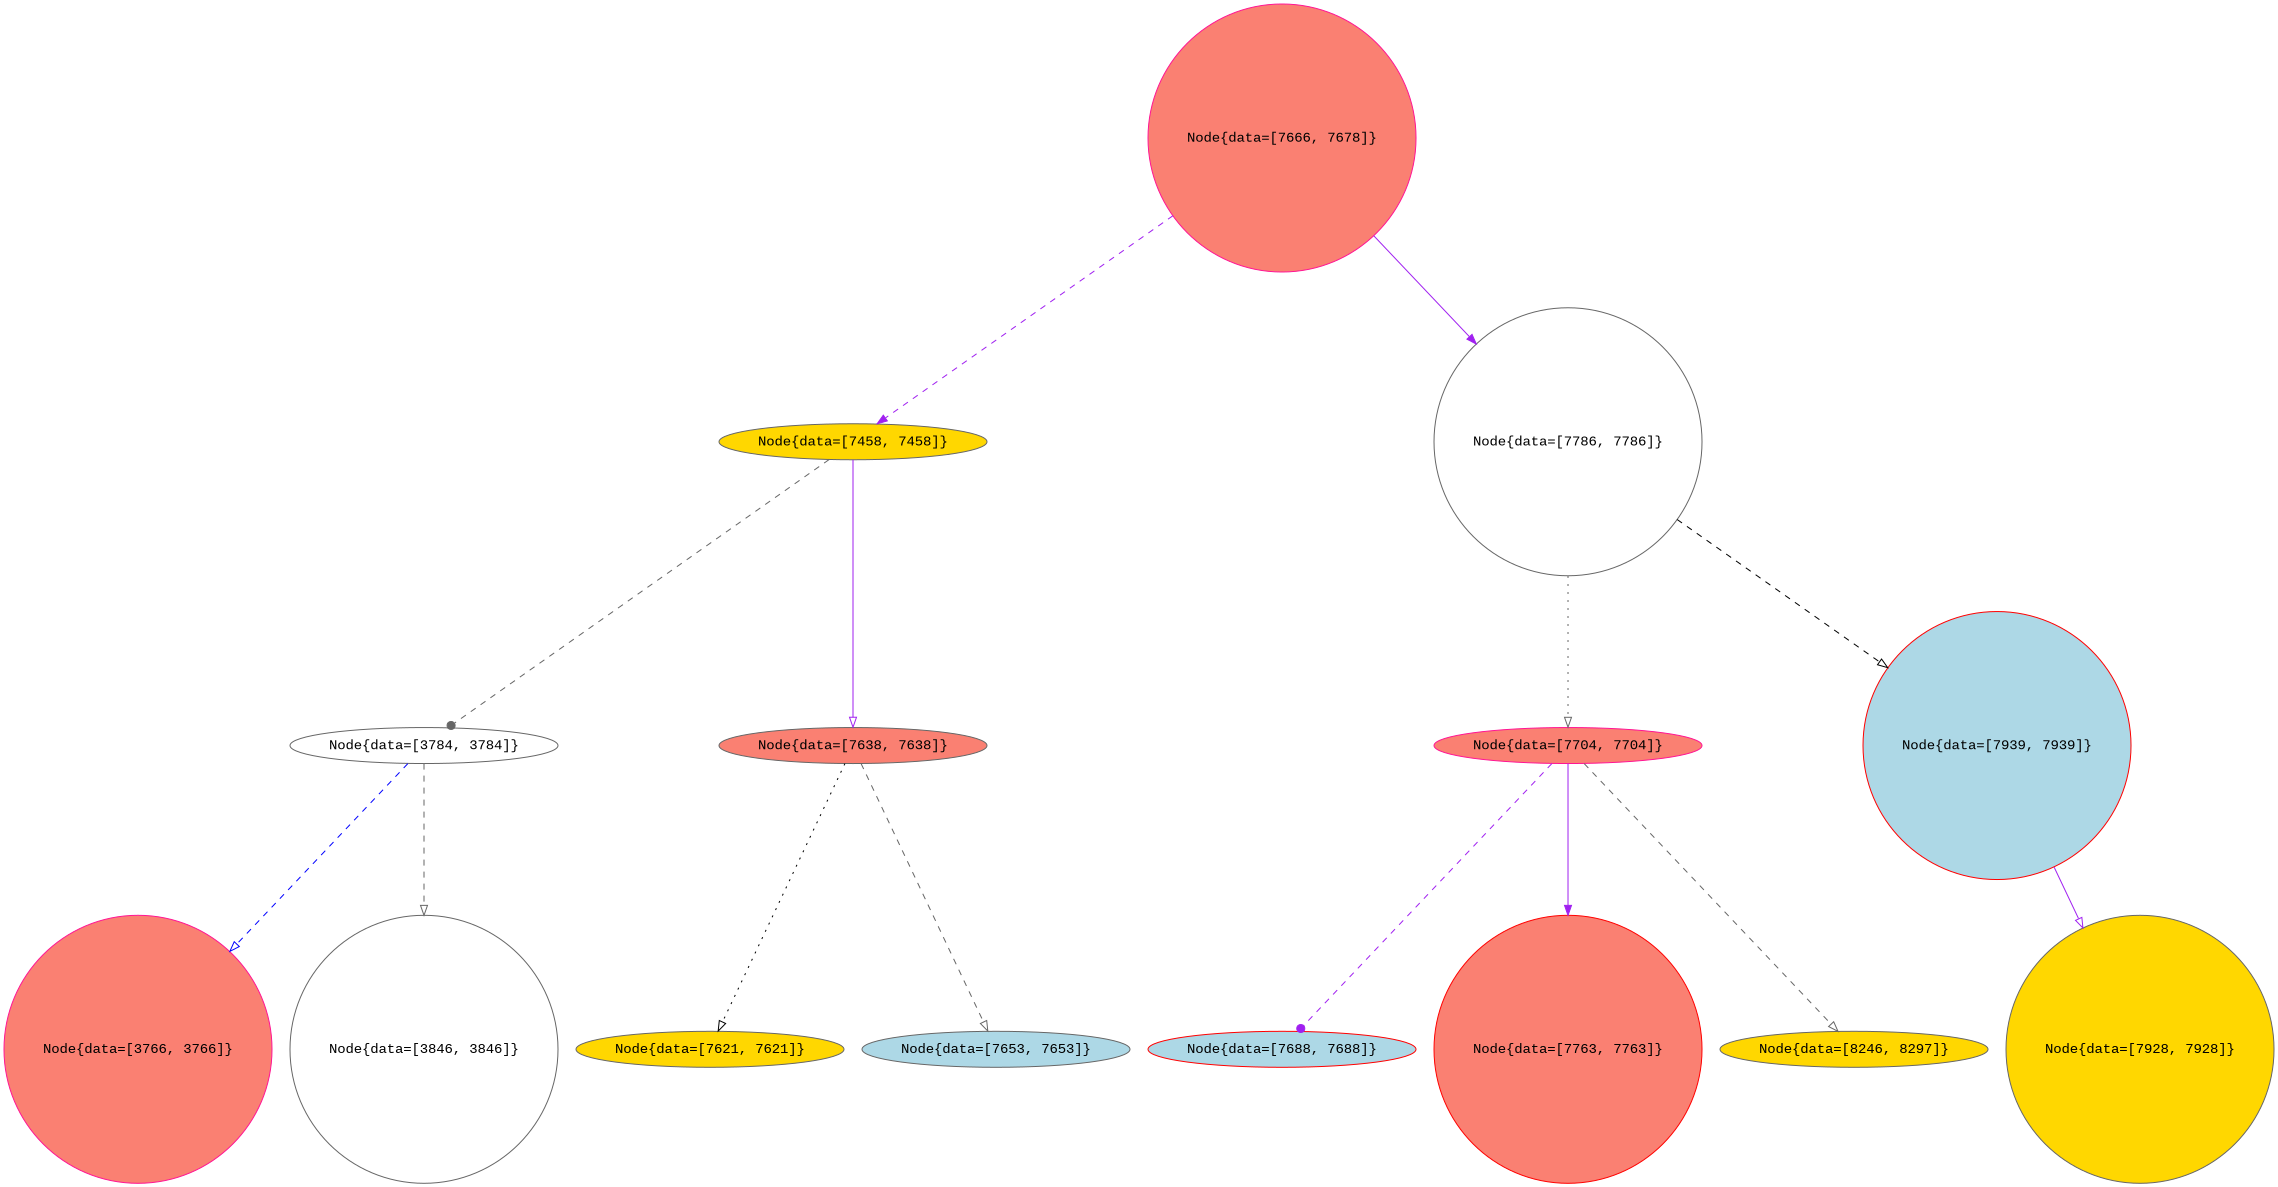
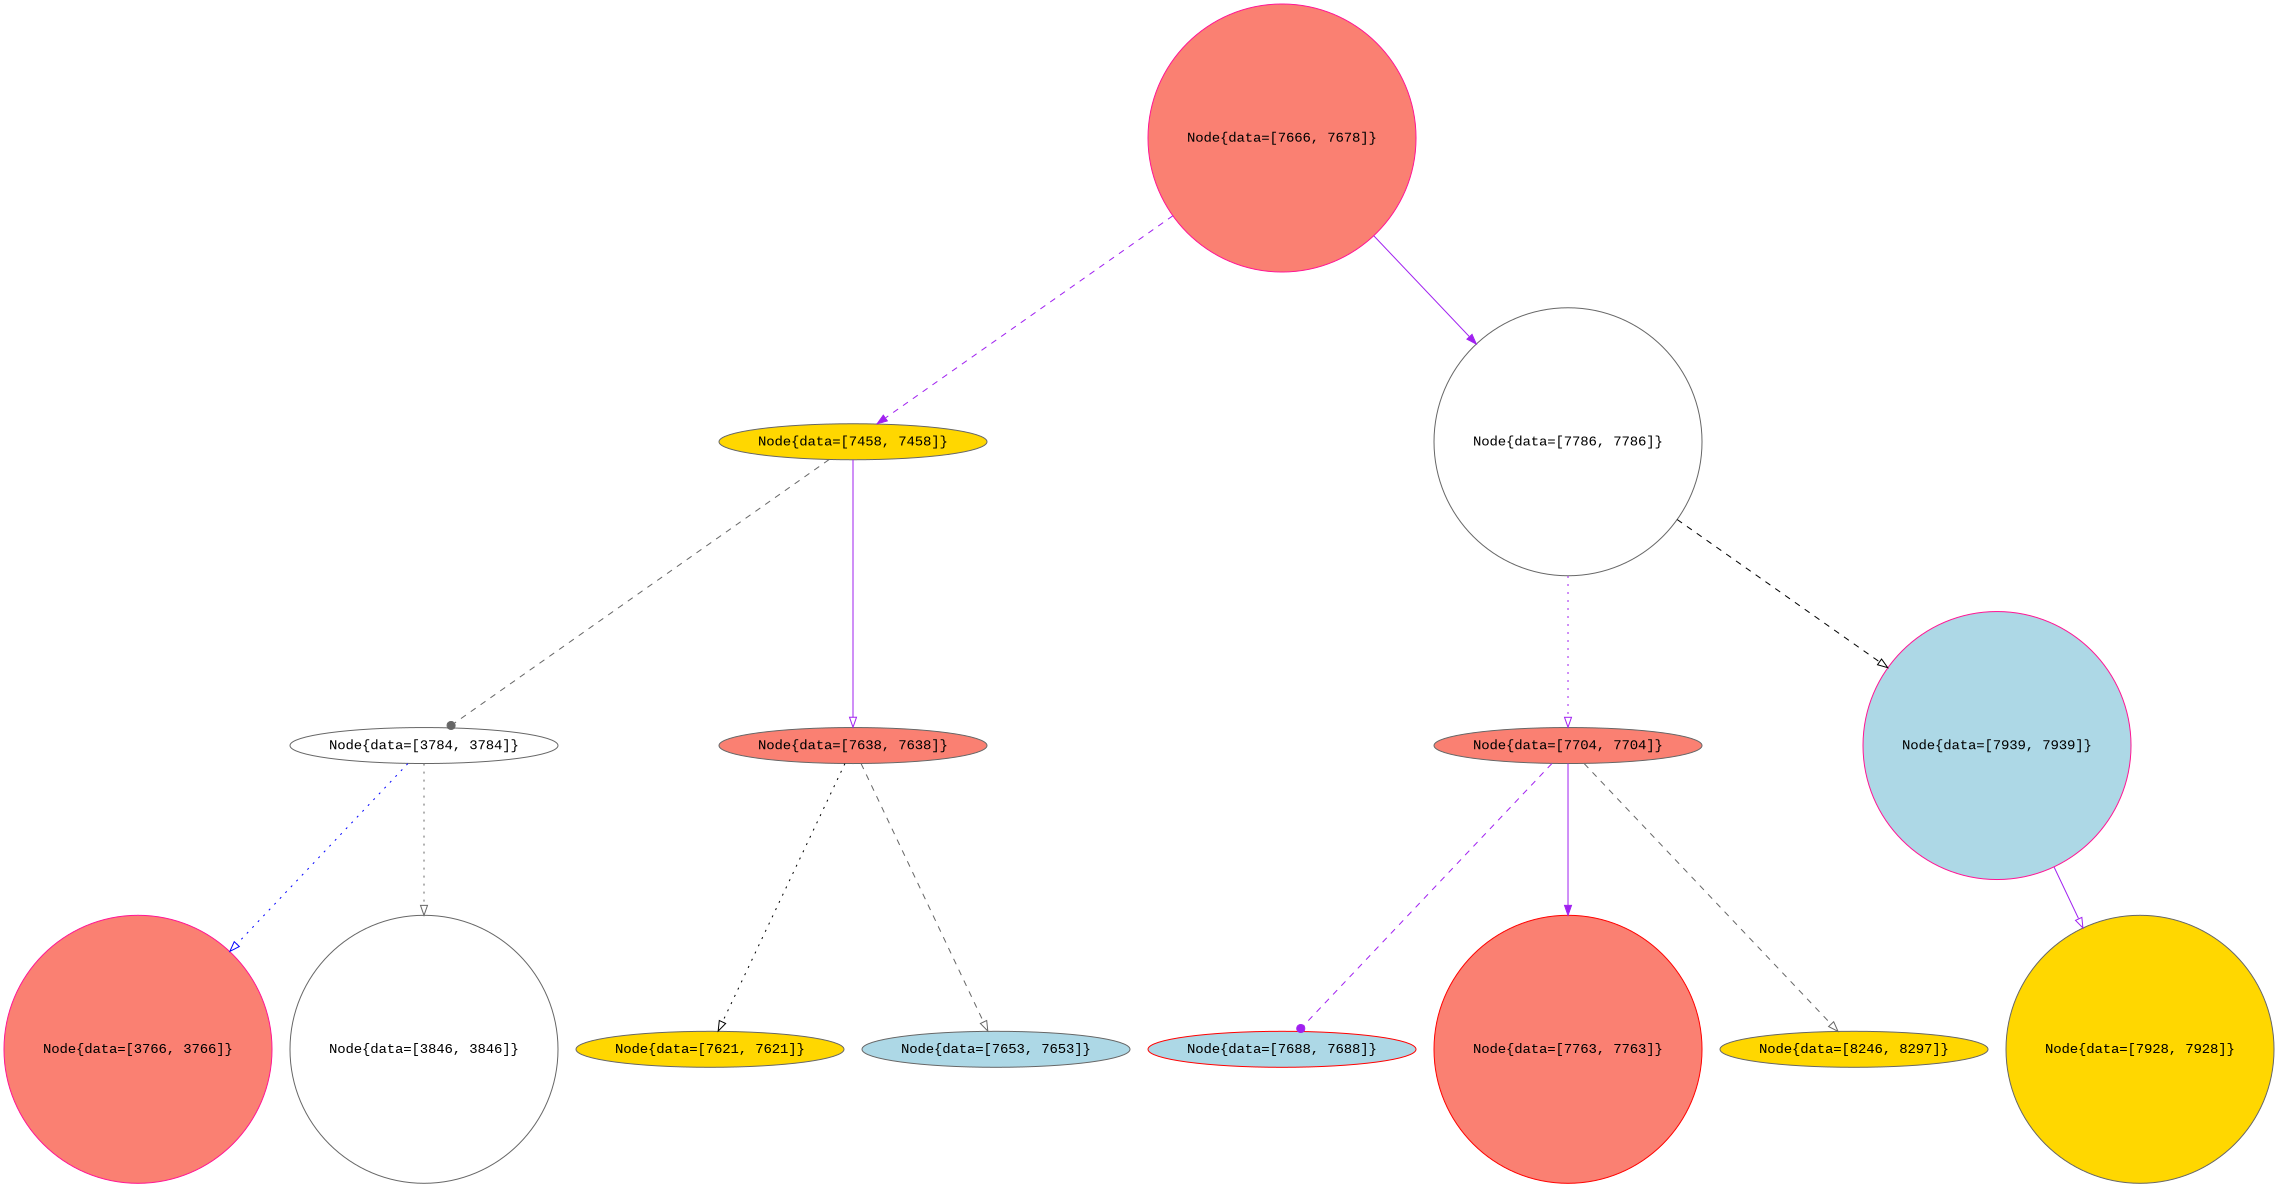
edge "Node{data=[7786, 7786]}" -> "Node{data=[7704, 7704]}": color gray40 -> purple
node "Node{data=[7704, 7704]}": color deeppink -> gray40
node "Node{data=[7939, 7939]}": color red -> deeppink
edge "Node{data=[3784, 3784]}" -> "Node{data=[3846, 3846]}": style dashed -> dotted
edge "Node{data=[3784, 3784]}" -> "Node{data=[3766, 3766]}": style dashed -> dotted
